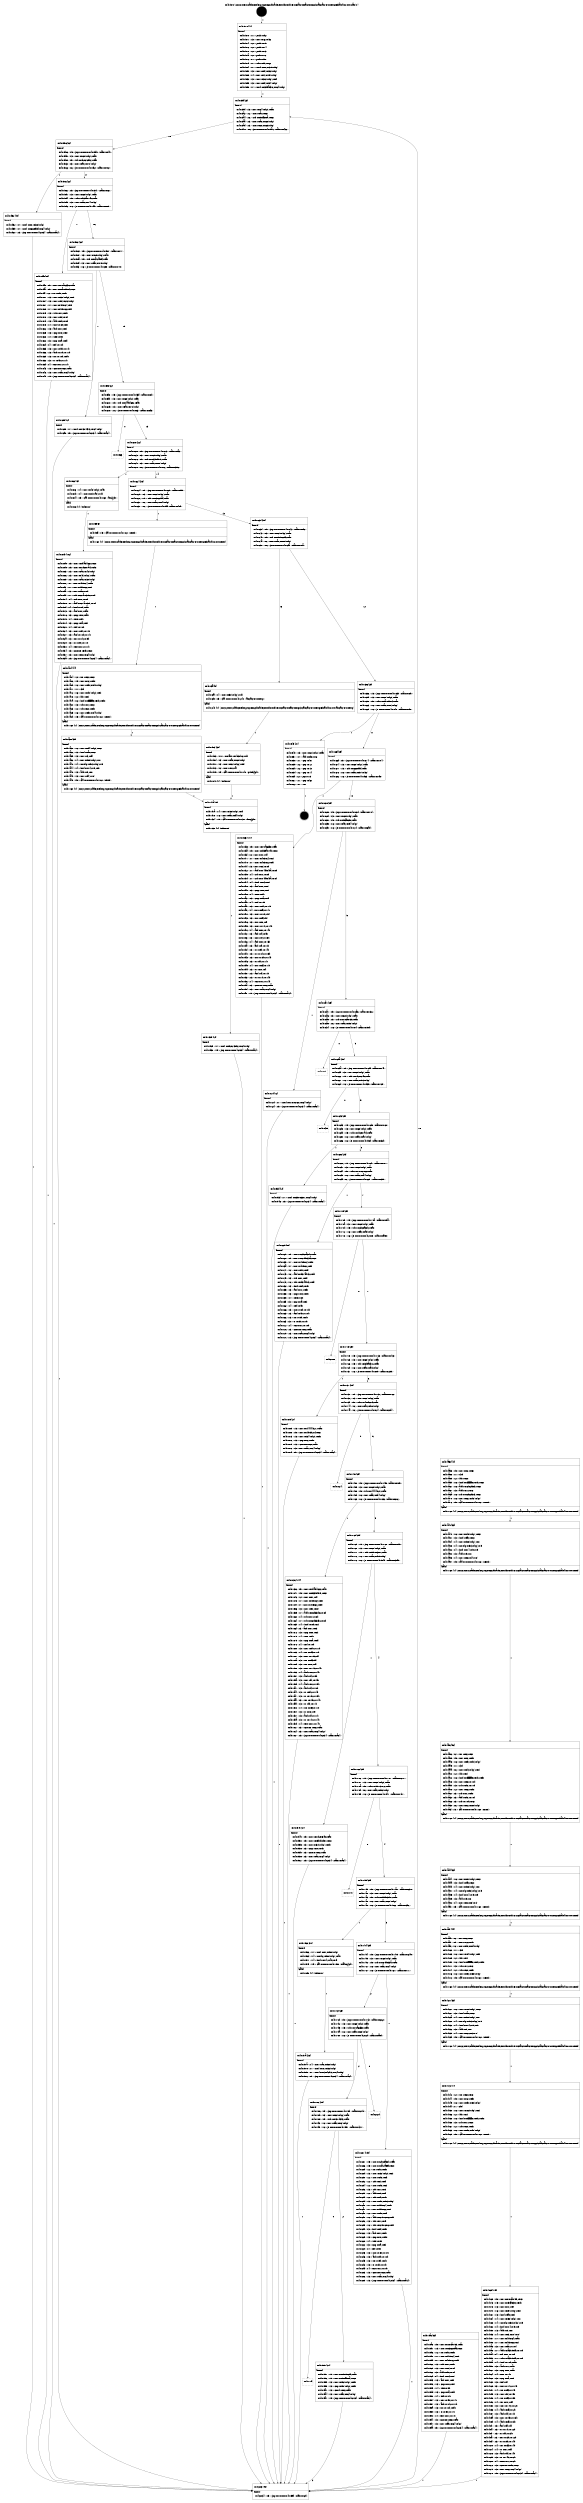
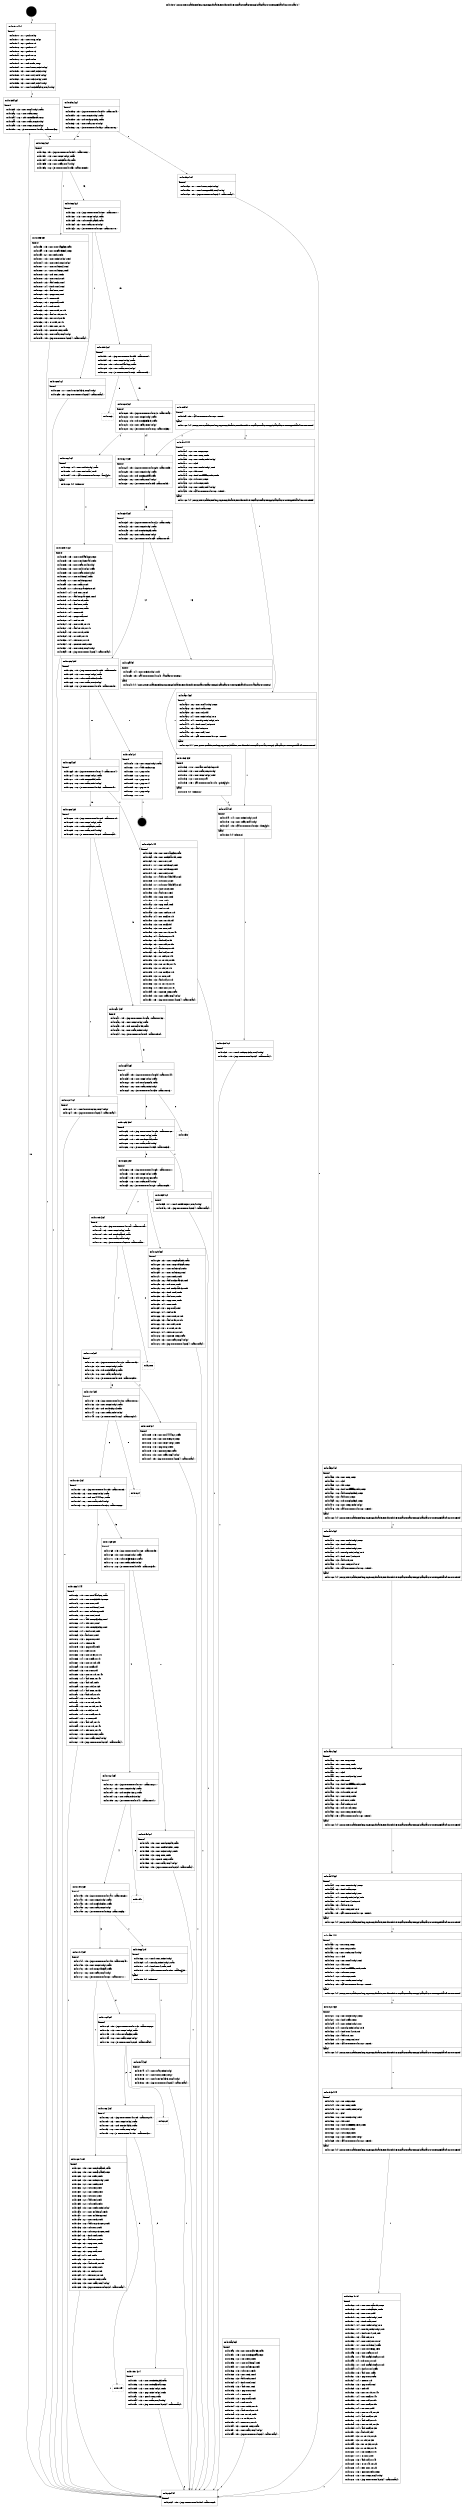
edge "0x40159f [23]" -> "0x4015b6 [22]": now "0x40159f [23]" -> "0x4015cc [22]"
edge "0x401624 [25]" -> "0x4019ff [5]": reversed
node "0x401e7f": removed
